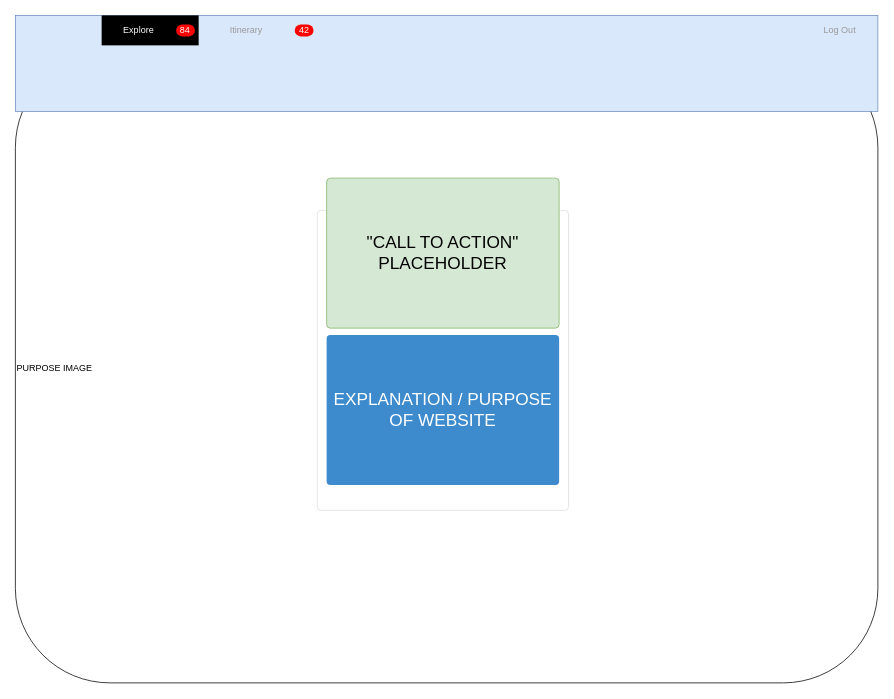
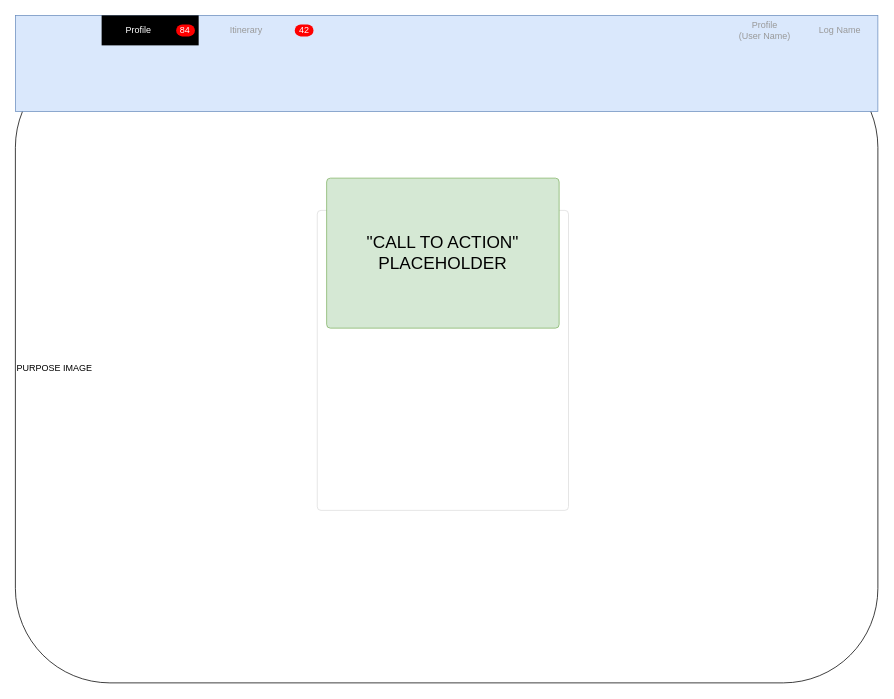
node "Explore": label "Explore" -> "Profile"
node "Profile (User Name)": added
node "Log Out": label "Log Out" -> "Log Name"
node "EXPLANATION / PURPOSE OF WEBSITE": removed
